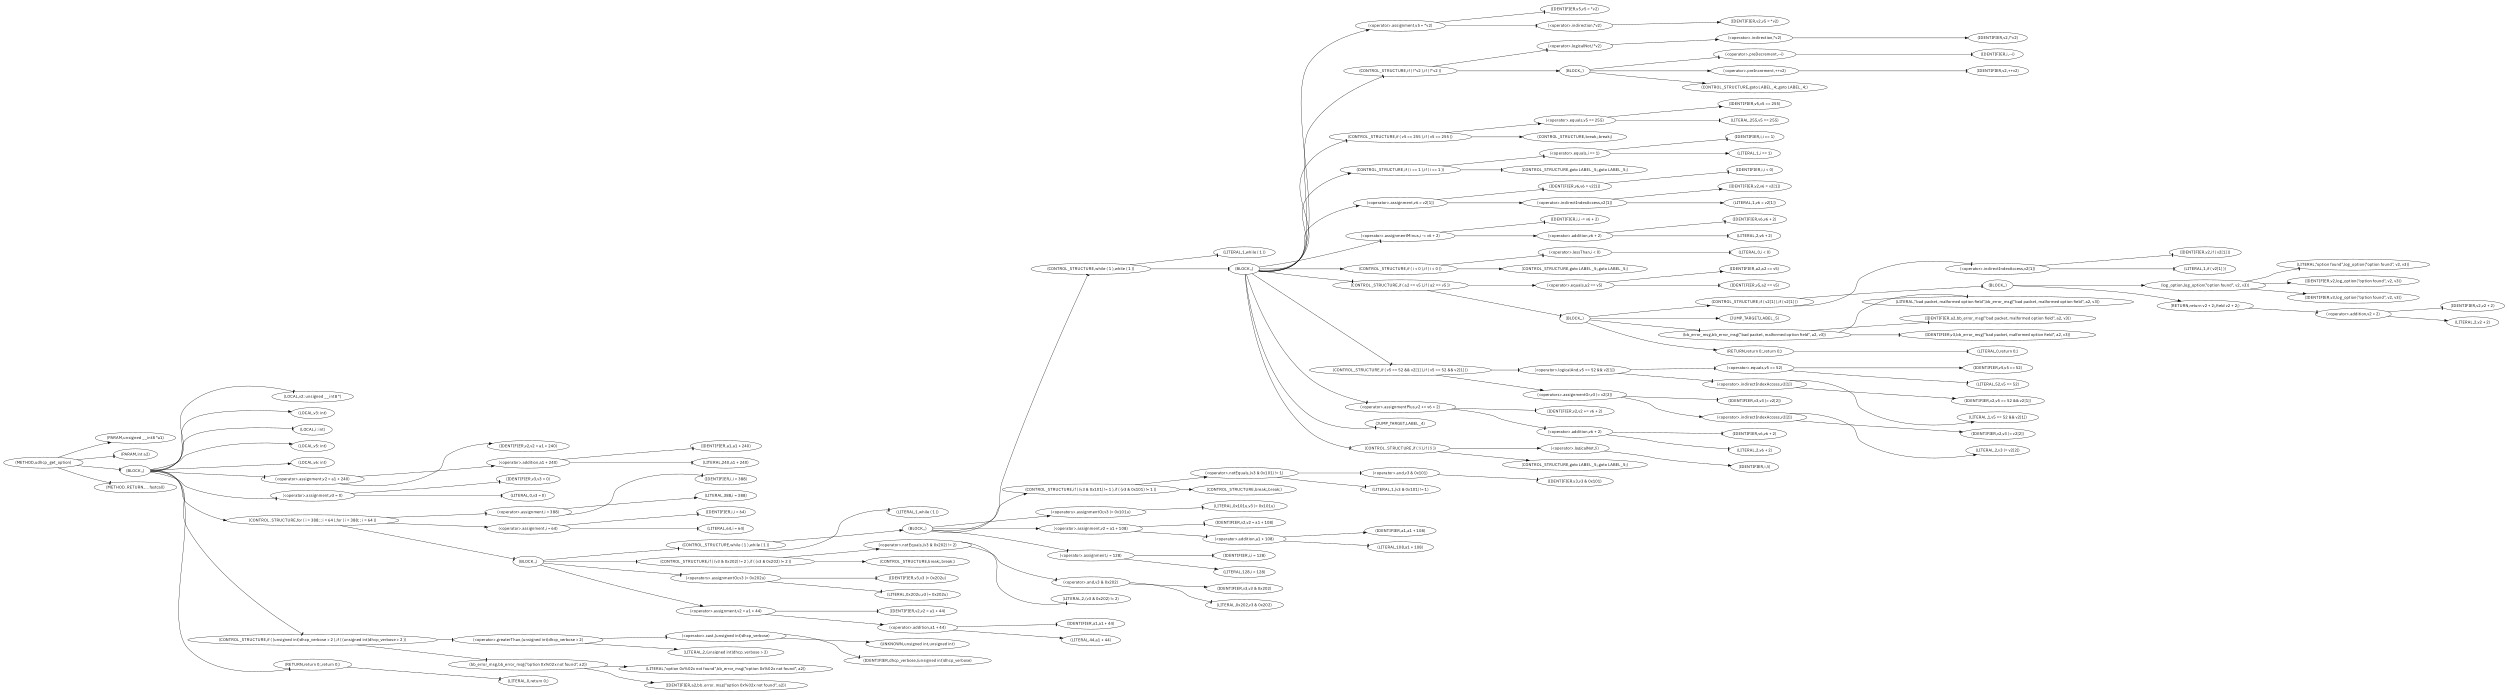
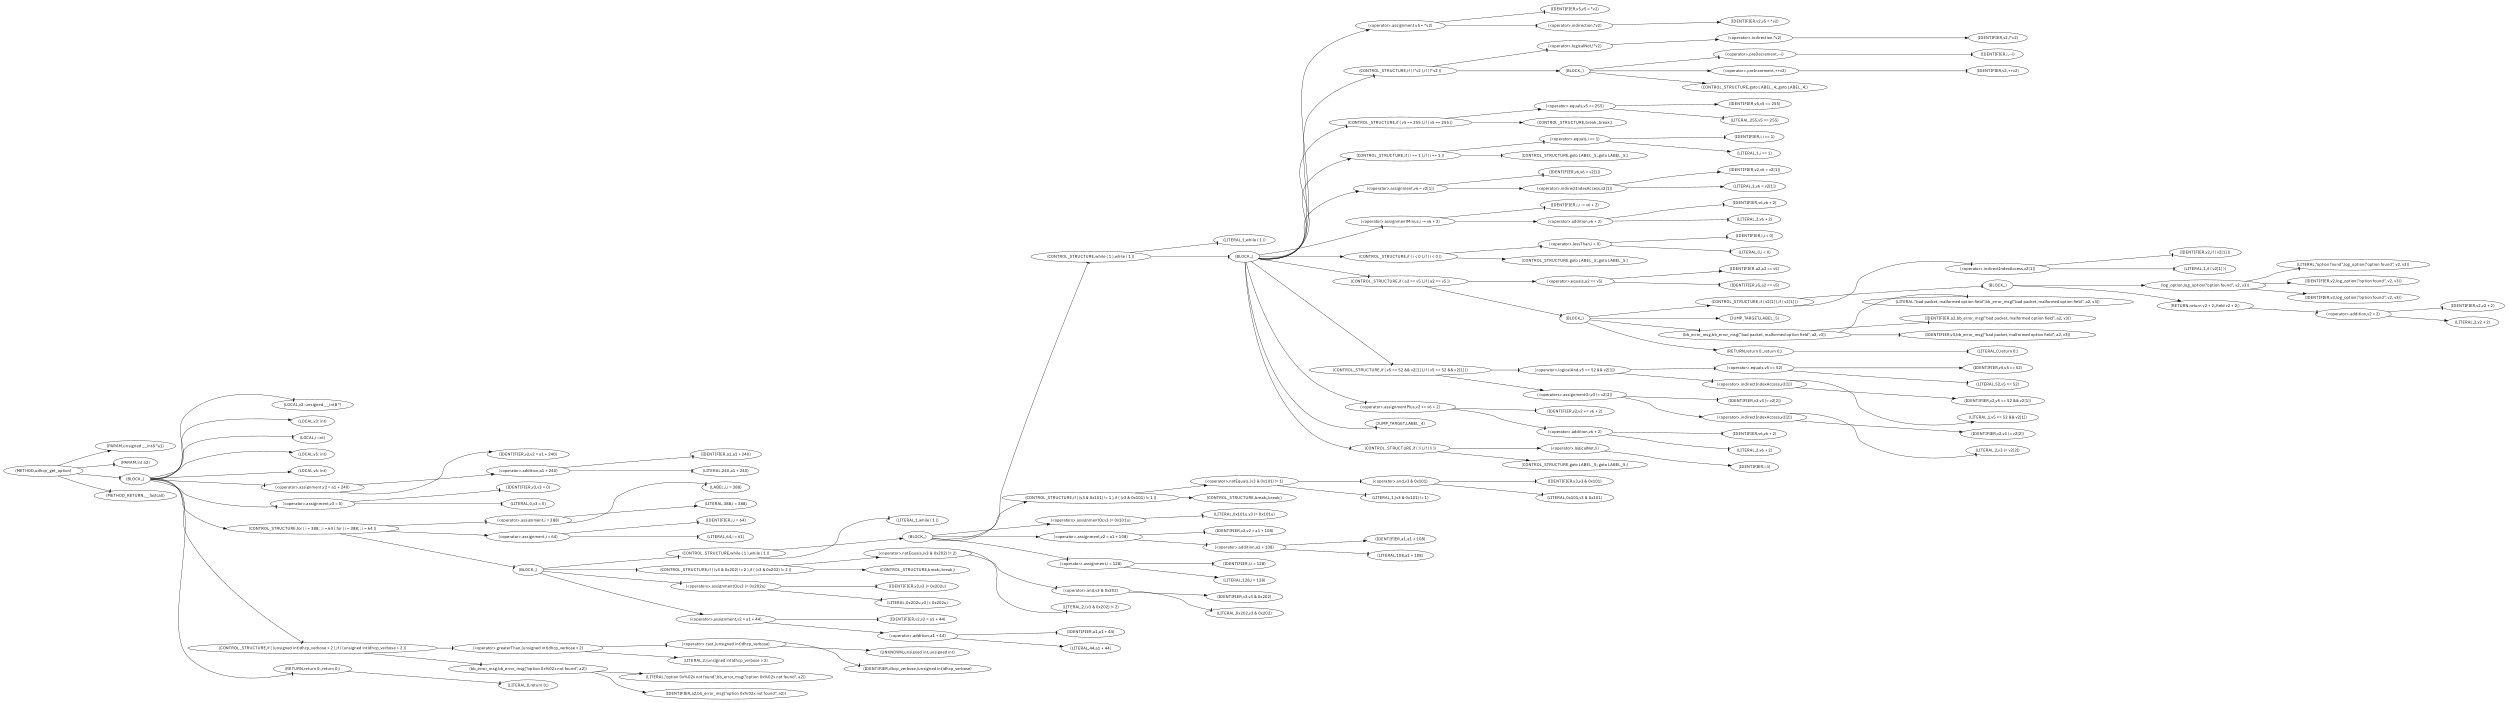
edge "(IDENTIFIER,v6,v6 = v2[1])" -> "(IDENTIFIER,i,i < 0)": now "(<operator>.lessThan,i < 0)" -> "(IDENTIFIER,i,i < 0)"
edge "(<operator>.indirectIndexAccess,v2[2])" -> "(LITERAL,2,v3 |= v2[2])": arrowhead normal -> tee
node "(IDENTIFIER,i,i = 388)": label "(IDENTIFIER,i,i = 388)" -> "(LABEL,i,i = 388)"
node "(LITERAL,0x101,v3 & 0x101)": added
node "(LITERAL,64,i = 64)": label "(LITERAL,64,i = 64)" -> "(LITERAL,64,i = 61)"
